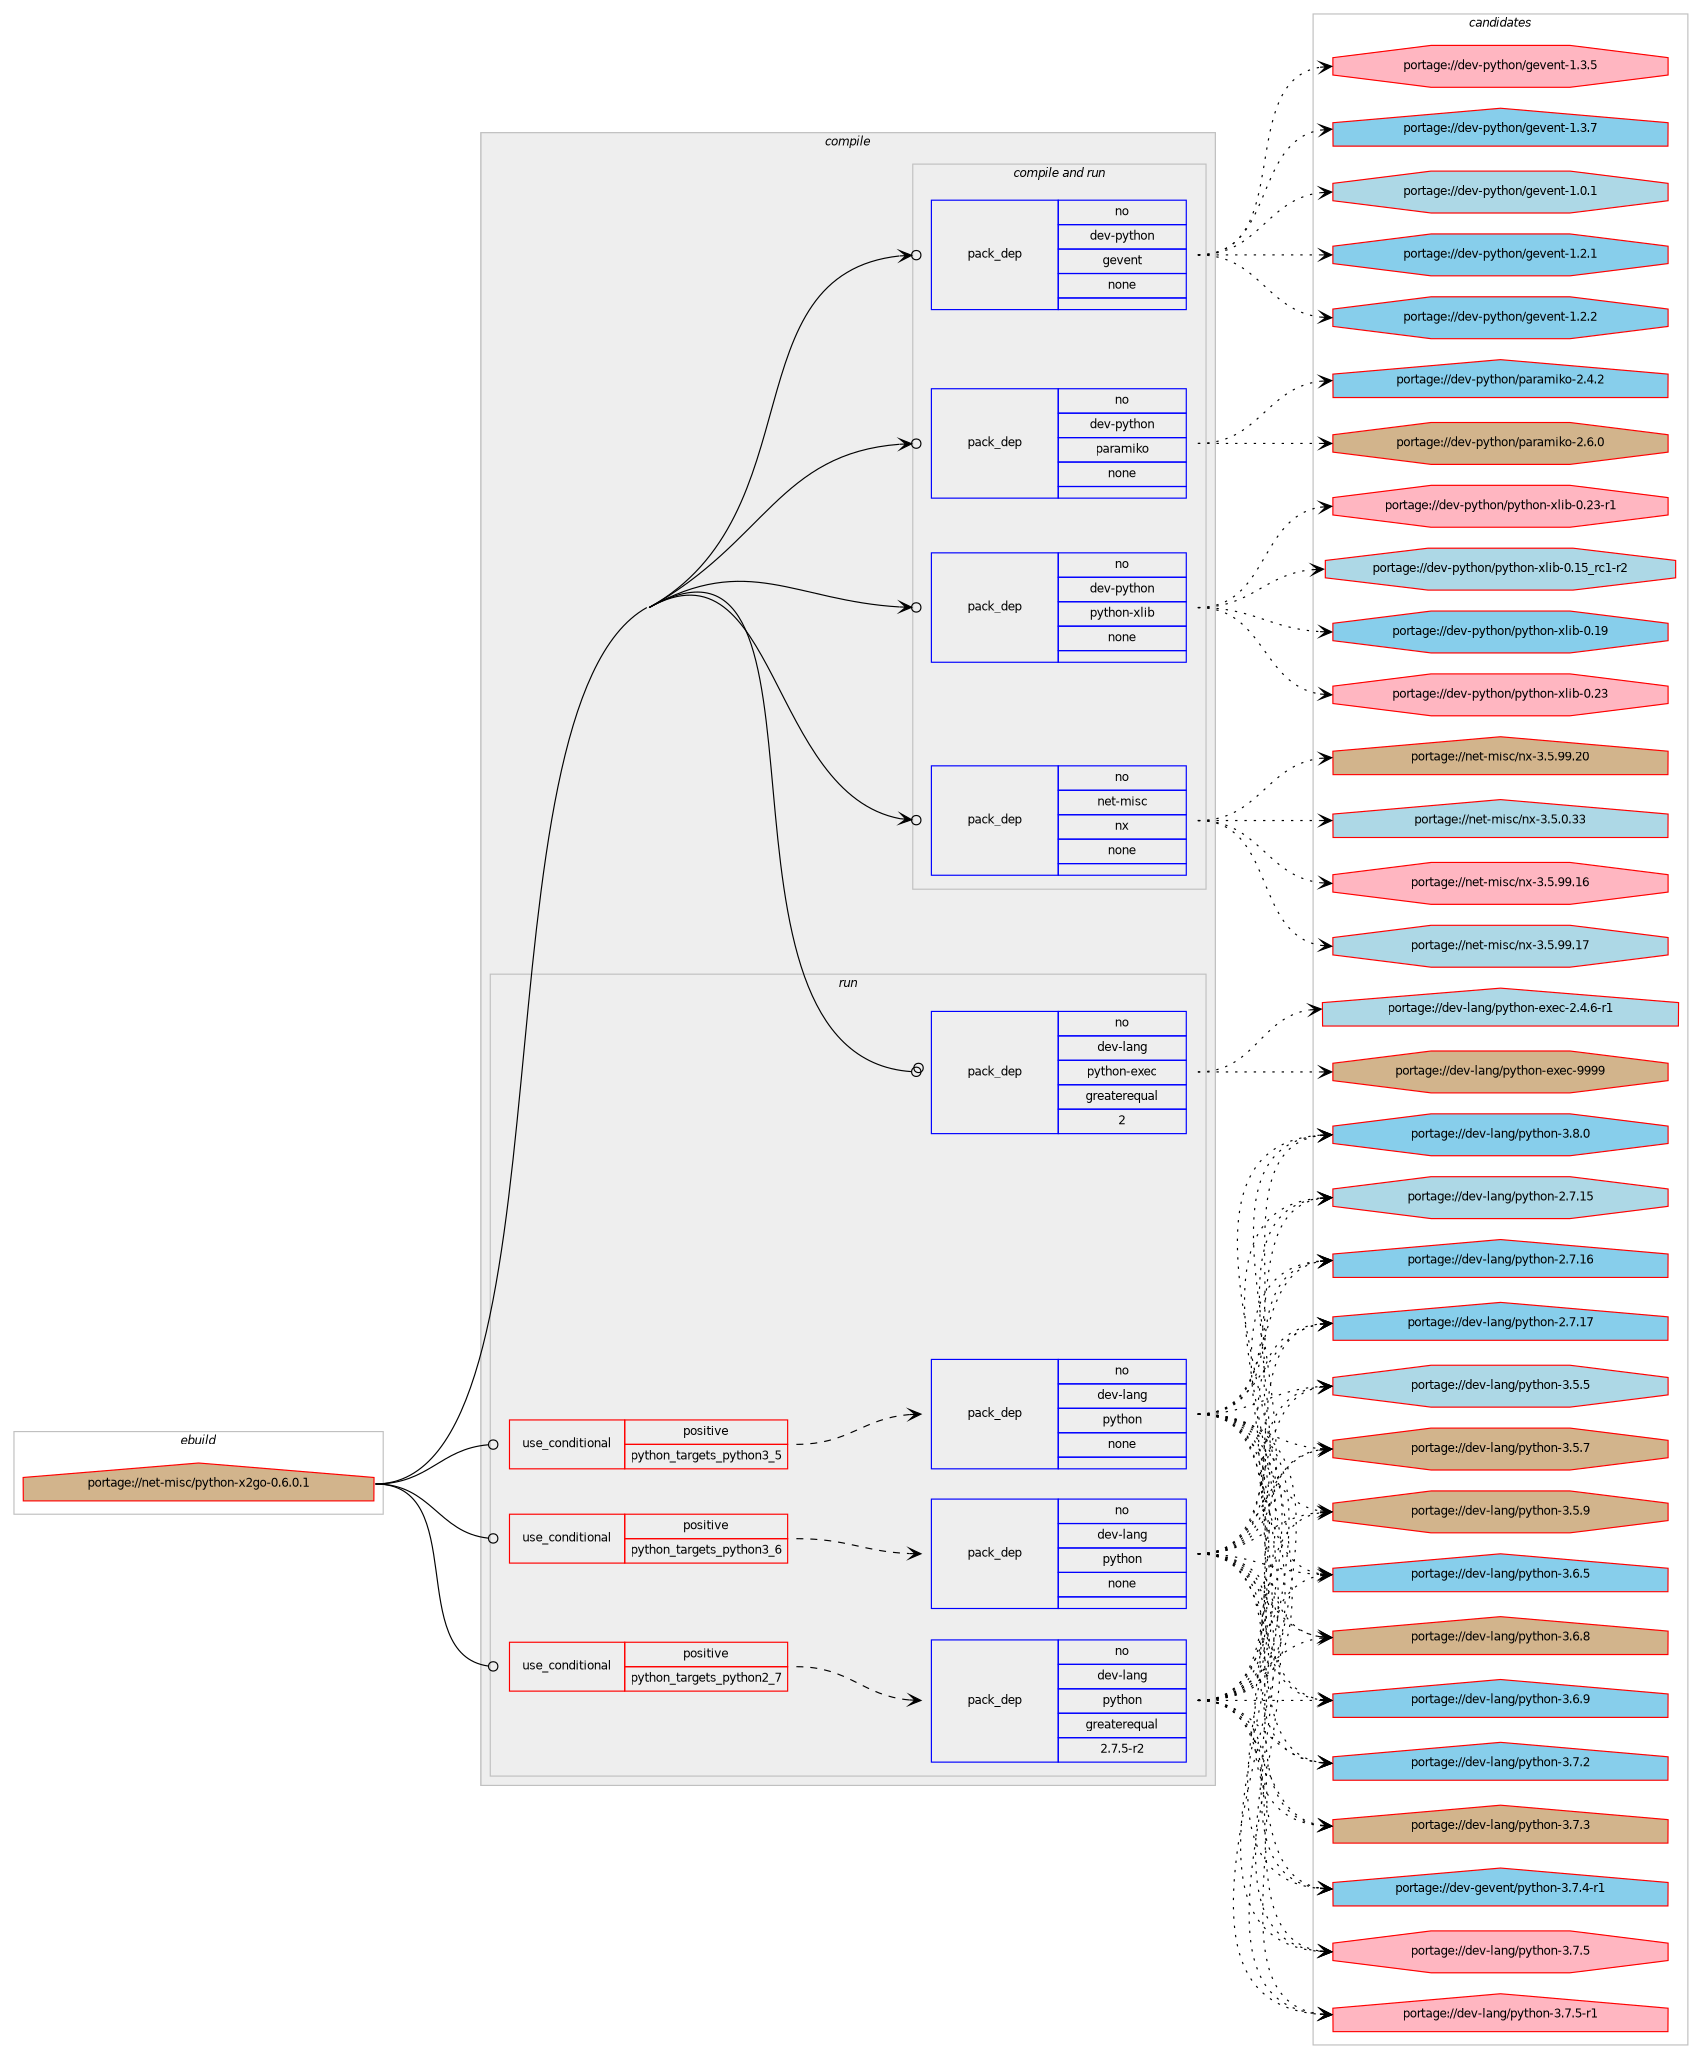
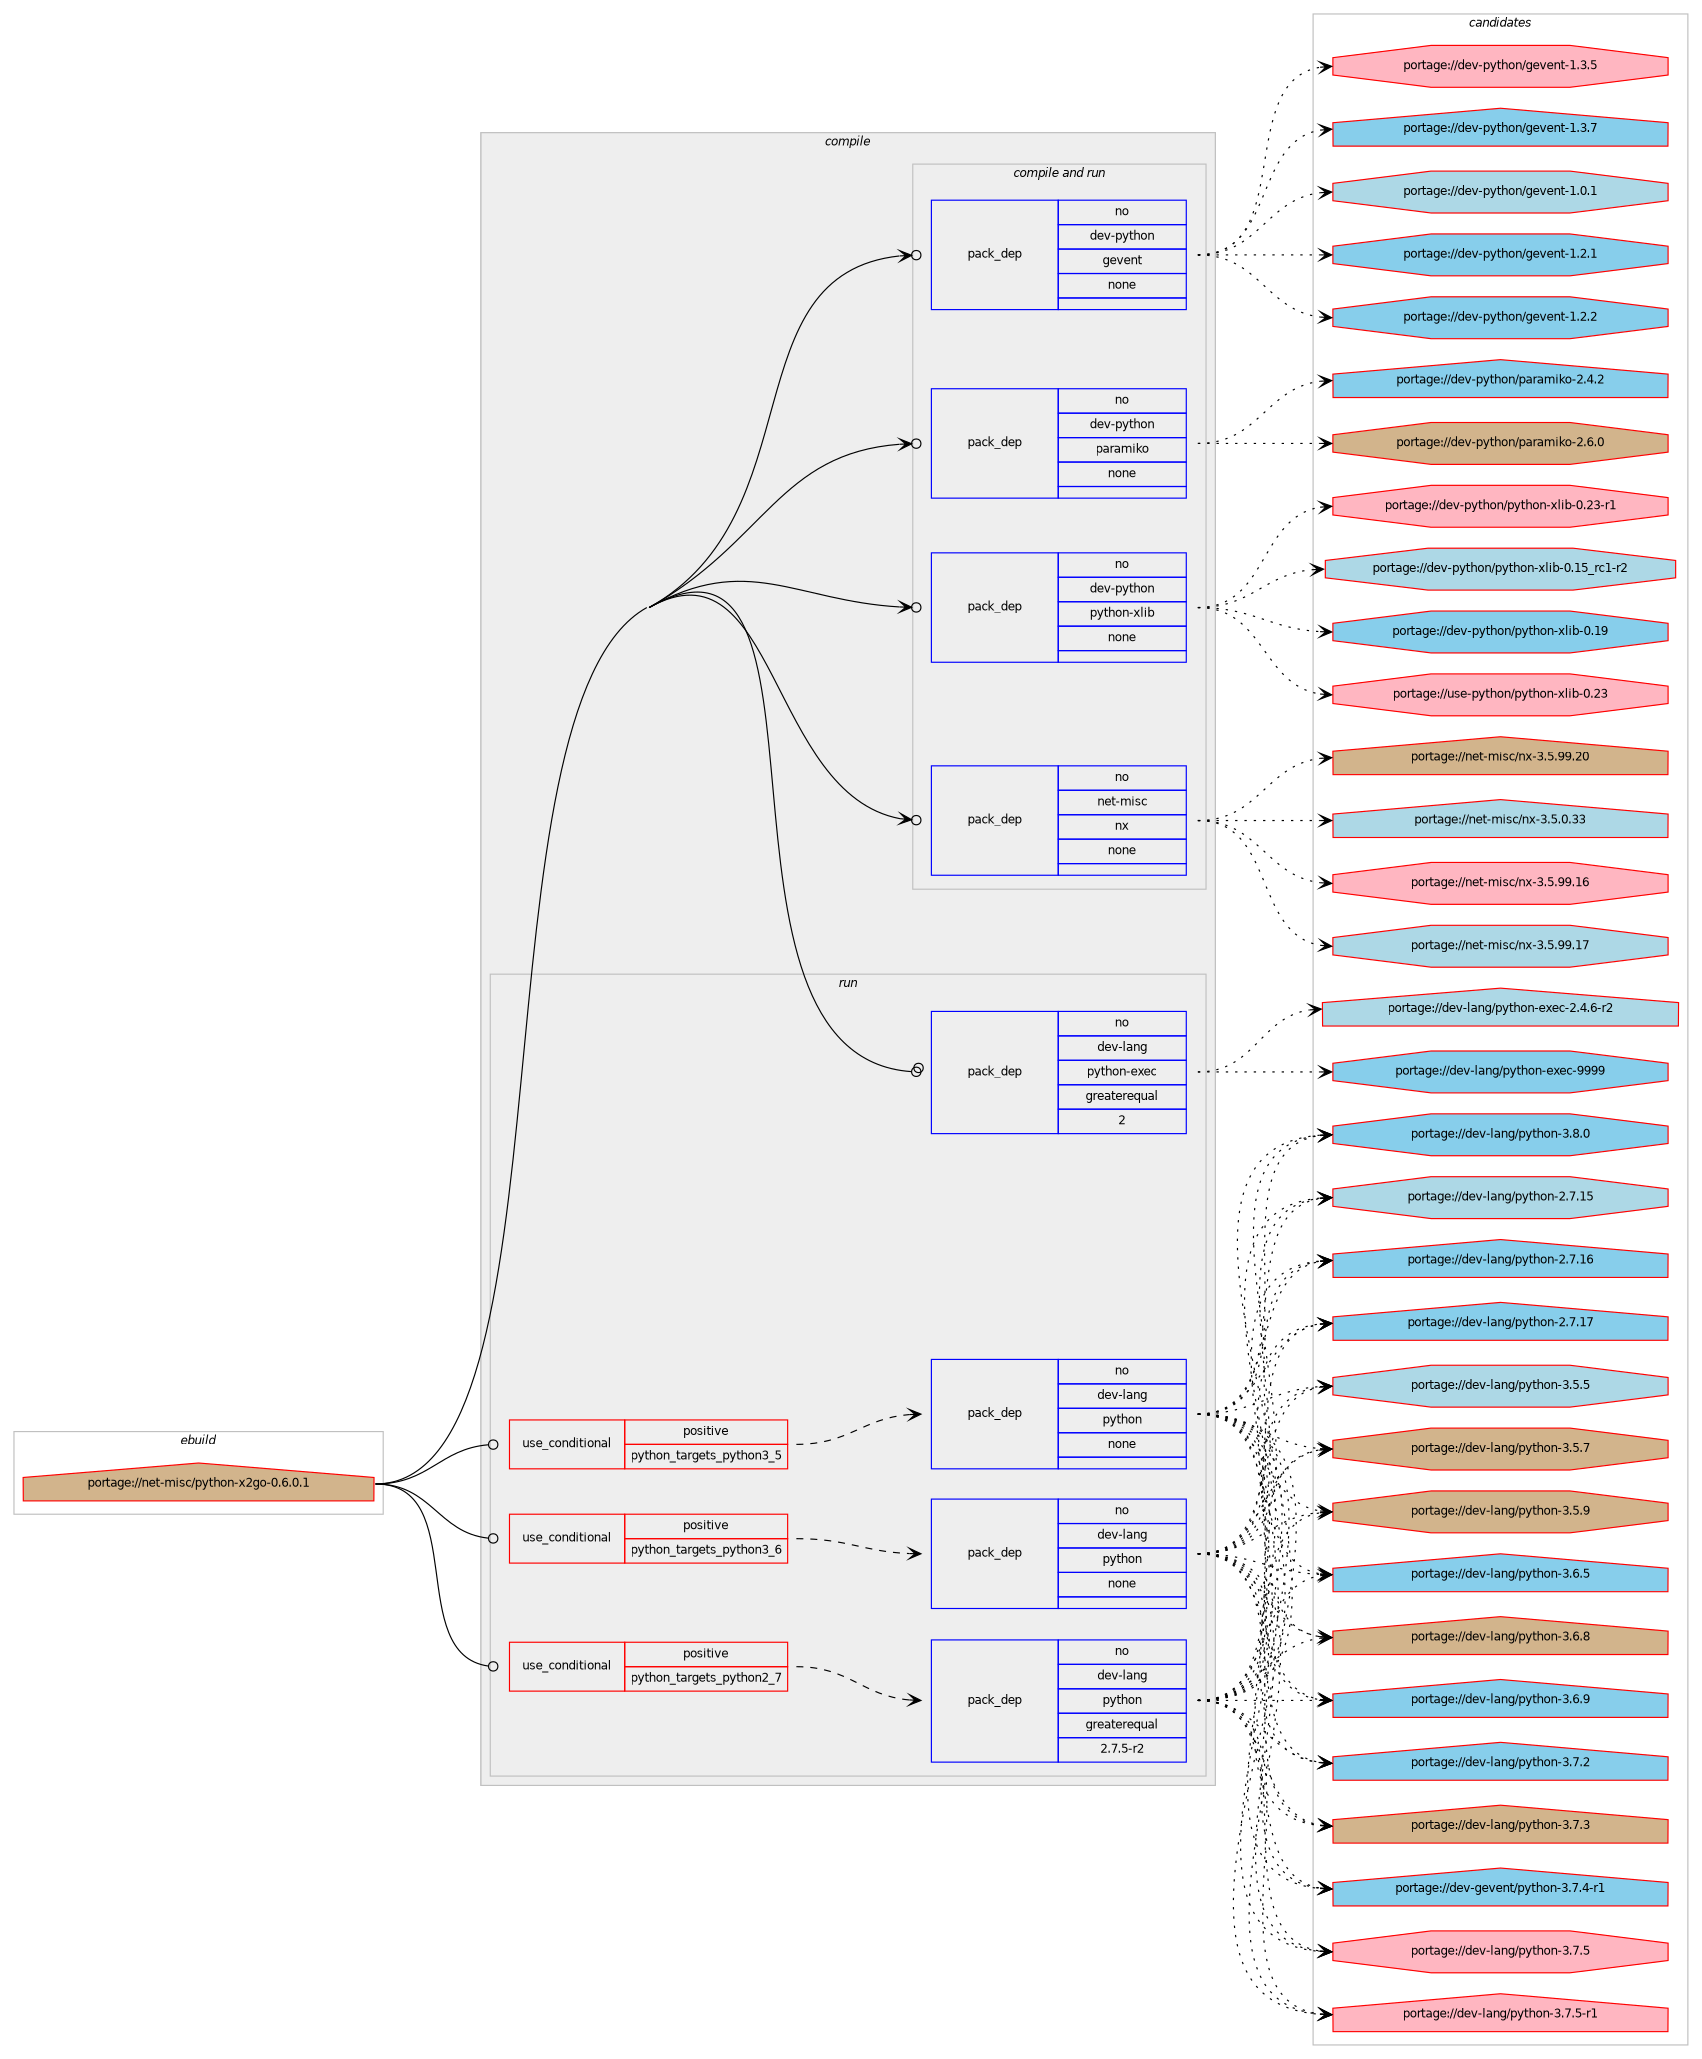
node "portage://dev-python/python-xlib-0.23": label "portage://dev-python/python-xlib-0.23" -> "portage://use-python/python-xlib-0.23"
node "portage://dev-lang/python-exec-2.4.6-r1": label "portage://dev-lang/python-exec-2.4.6-r1" -> "portage://dev-lang/python-exec-2.4.6-r2"
node "portage://dev-lang/python-exec-9999": fillcolor tan -> skyblue
